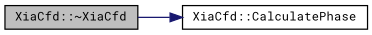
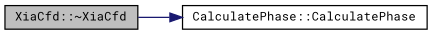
node "XiaCfd::CalculatePhase": label "XiaCfd::CalculatePhase" -> "CalculatePhase::CalculatePhase"
